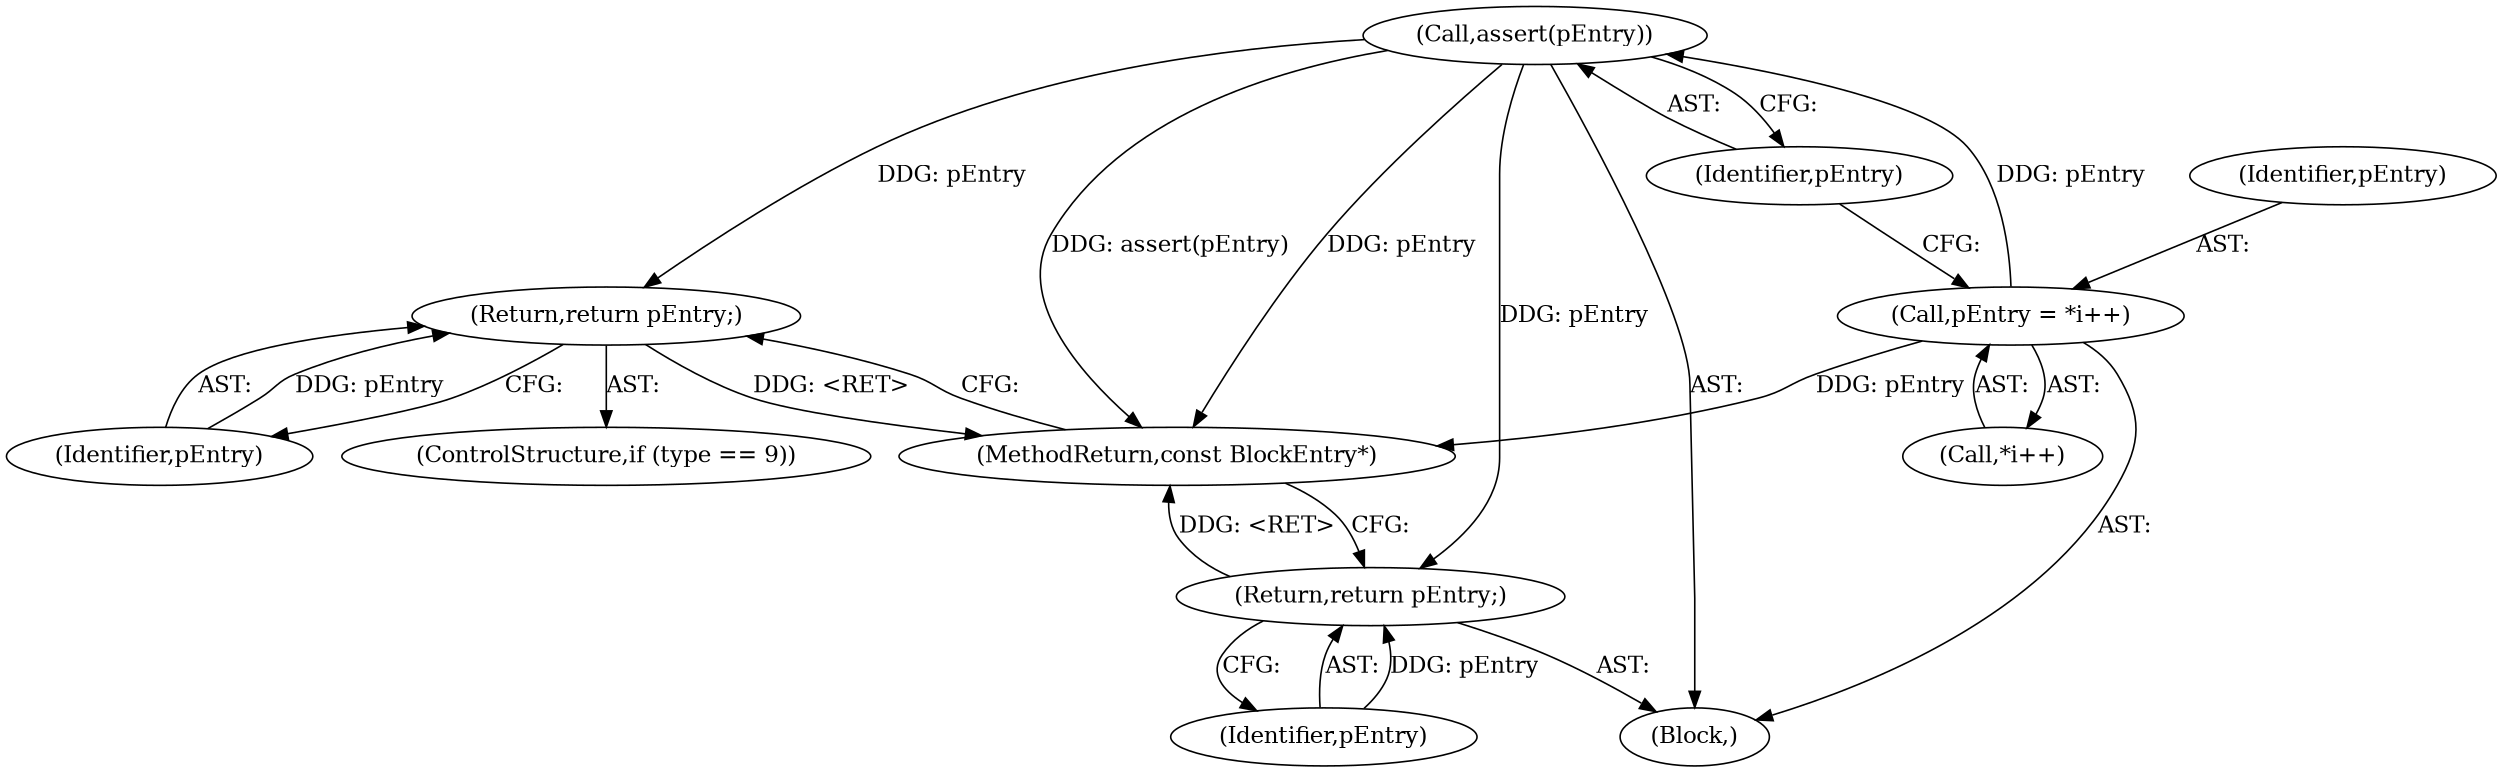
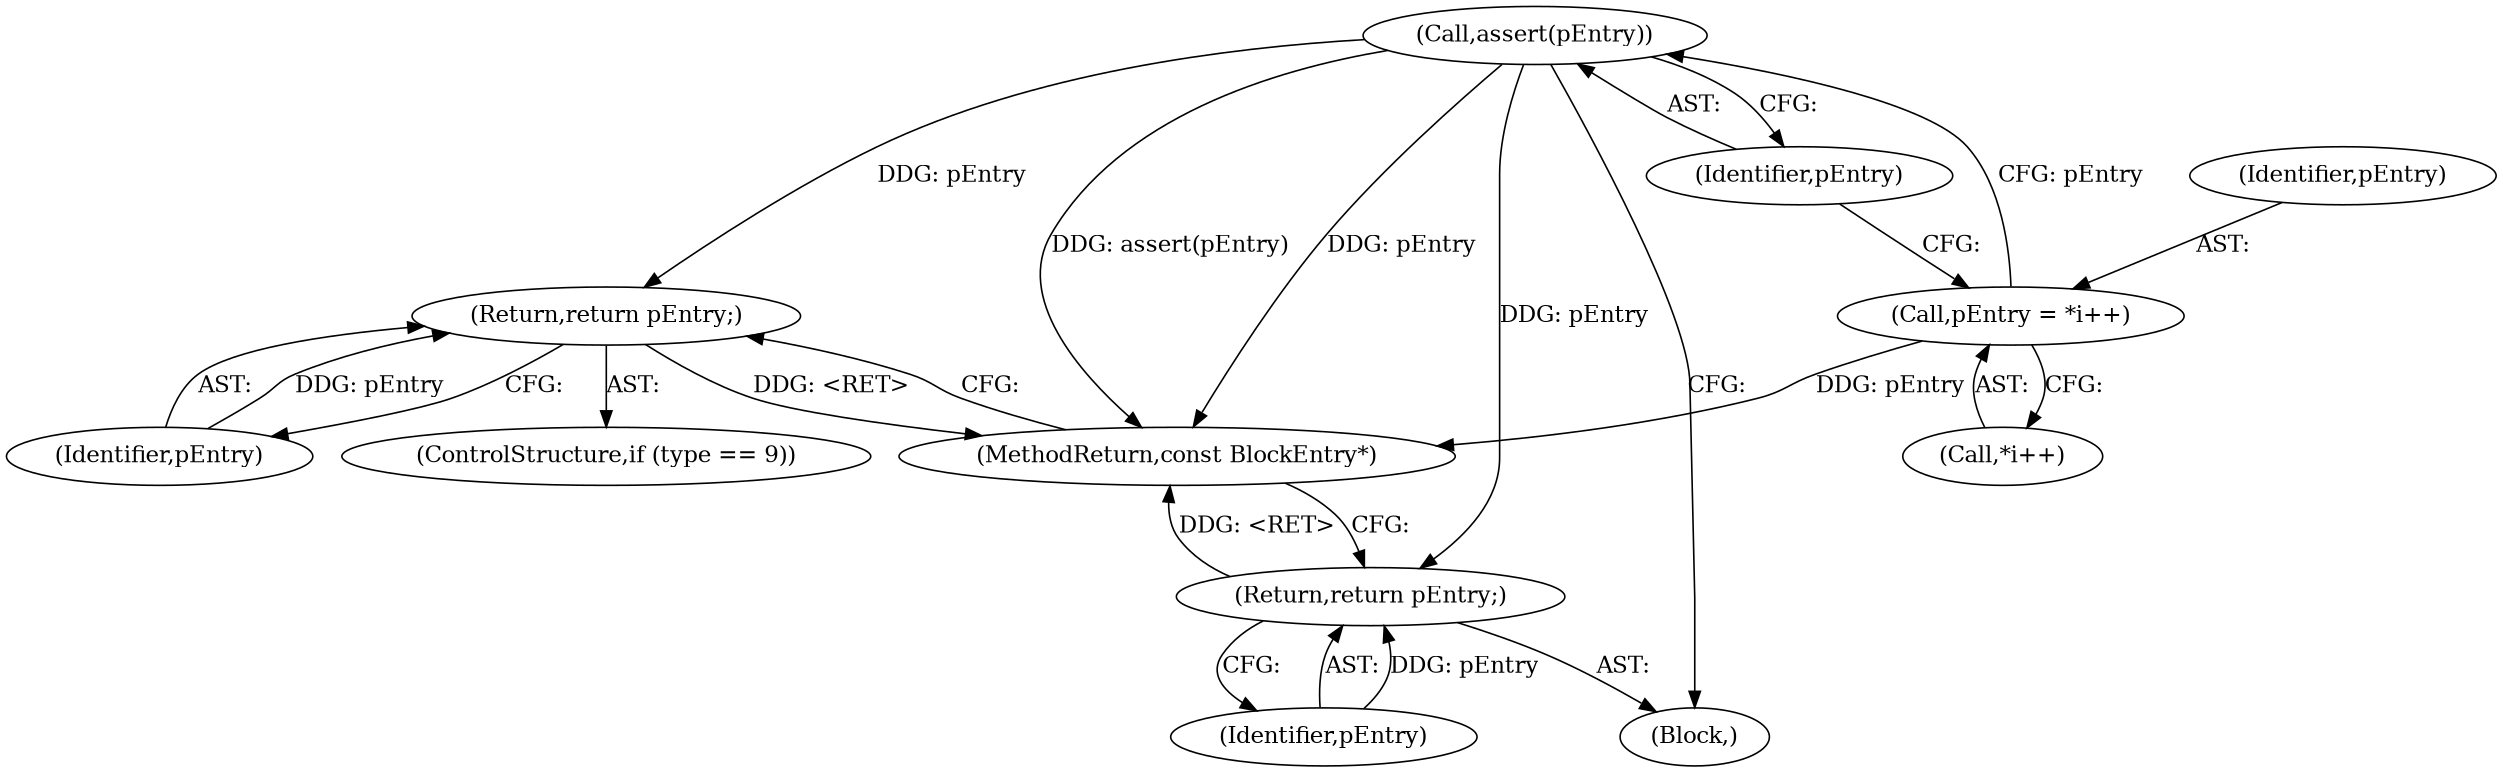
edge "(Call,pEntry = *i++)" -> "(Call,assert(pEntry))": label "DDG: pEntry" -> "CFG: pEntry"
edge "(Call,assert(pEntry))" -> "(Block,)": label "AST: " -> "CFG: "
edge "(Call,pEntry = *i++)" -> "(Call,*i++)": label "AST: " -> "CFG: "
edge "(Call,pEntry = *i++)" -> "(Block,)": removed, label "AST:"
